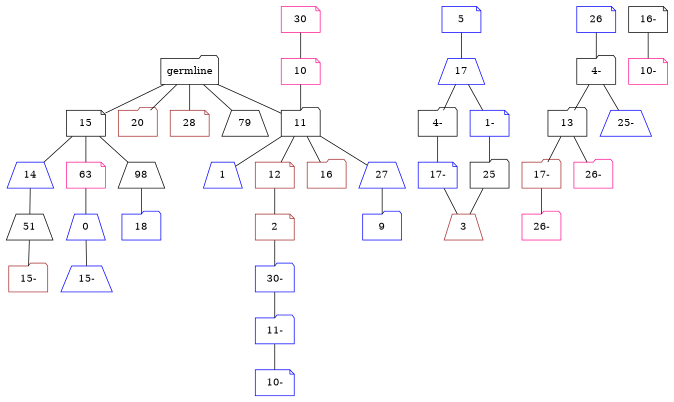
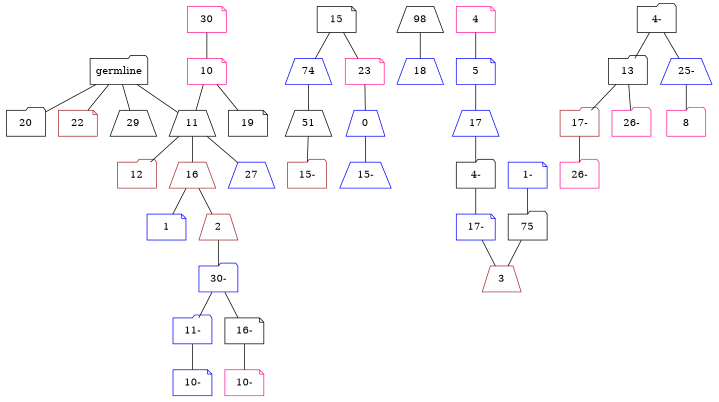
node "4": added
node "26": removed
edge "17" -- "1-": removed
edge "germline" -- "15": removed
node "20": color brown -> black
node "28": label "28" -> "22"
node "79": label "79" -> "29"
node "19": added
node "11": shape folder -> trapezium
node "8": added
edge "15" -- "98": removed
edge "11" -- "1": now "16" -- "1"
node "14": label "14" -> "74"
node "63": label "63" -> "23"
node "1": shape trapezium -> note
node "12": shape note -> folder
node "16": shape folder -> trapezium
node "25": label "25" -> "75"
edge "12" -- "2": now "16" -- "2"
node "18": shape folder -> trapezium
node "2": shape note -> trapezium
node "9": removed
edge "30-" -- "16-": added
